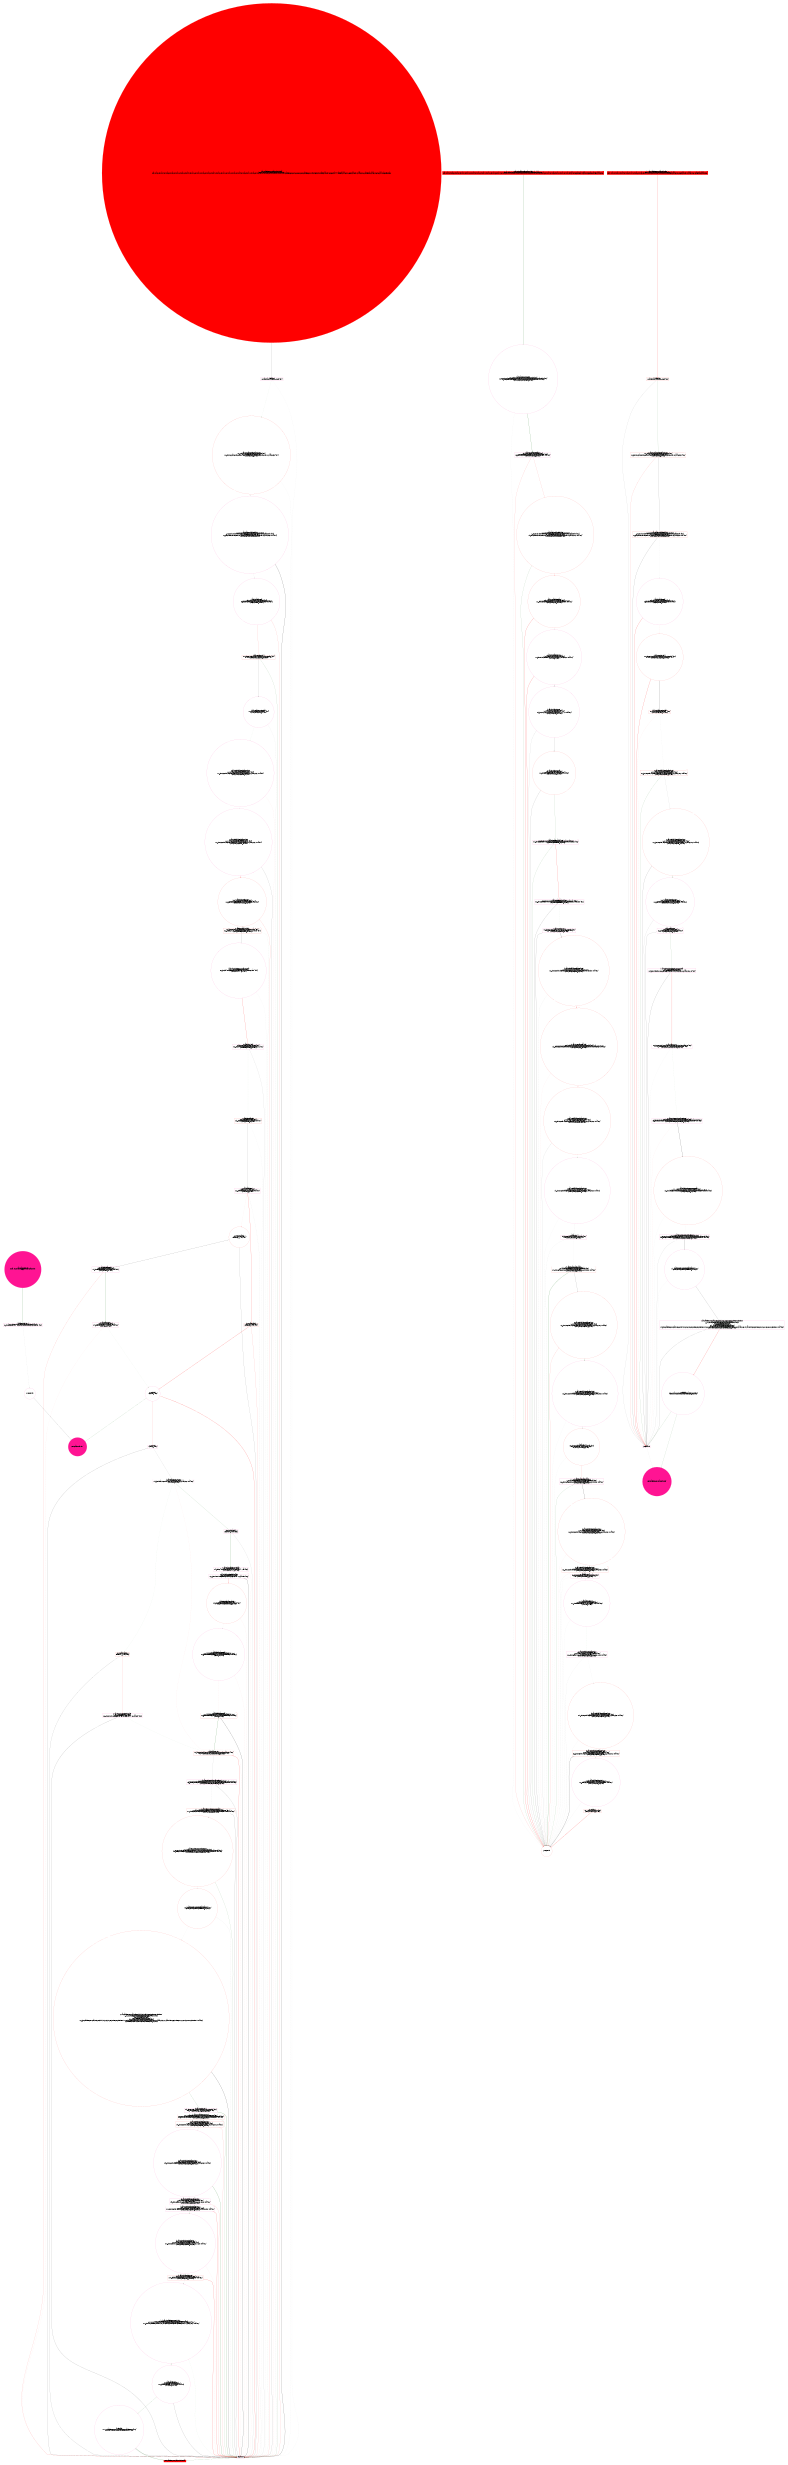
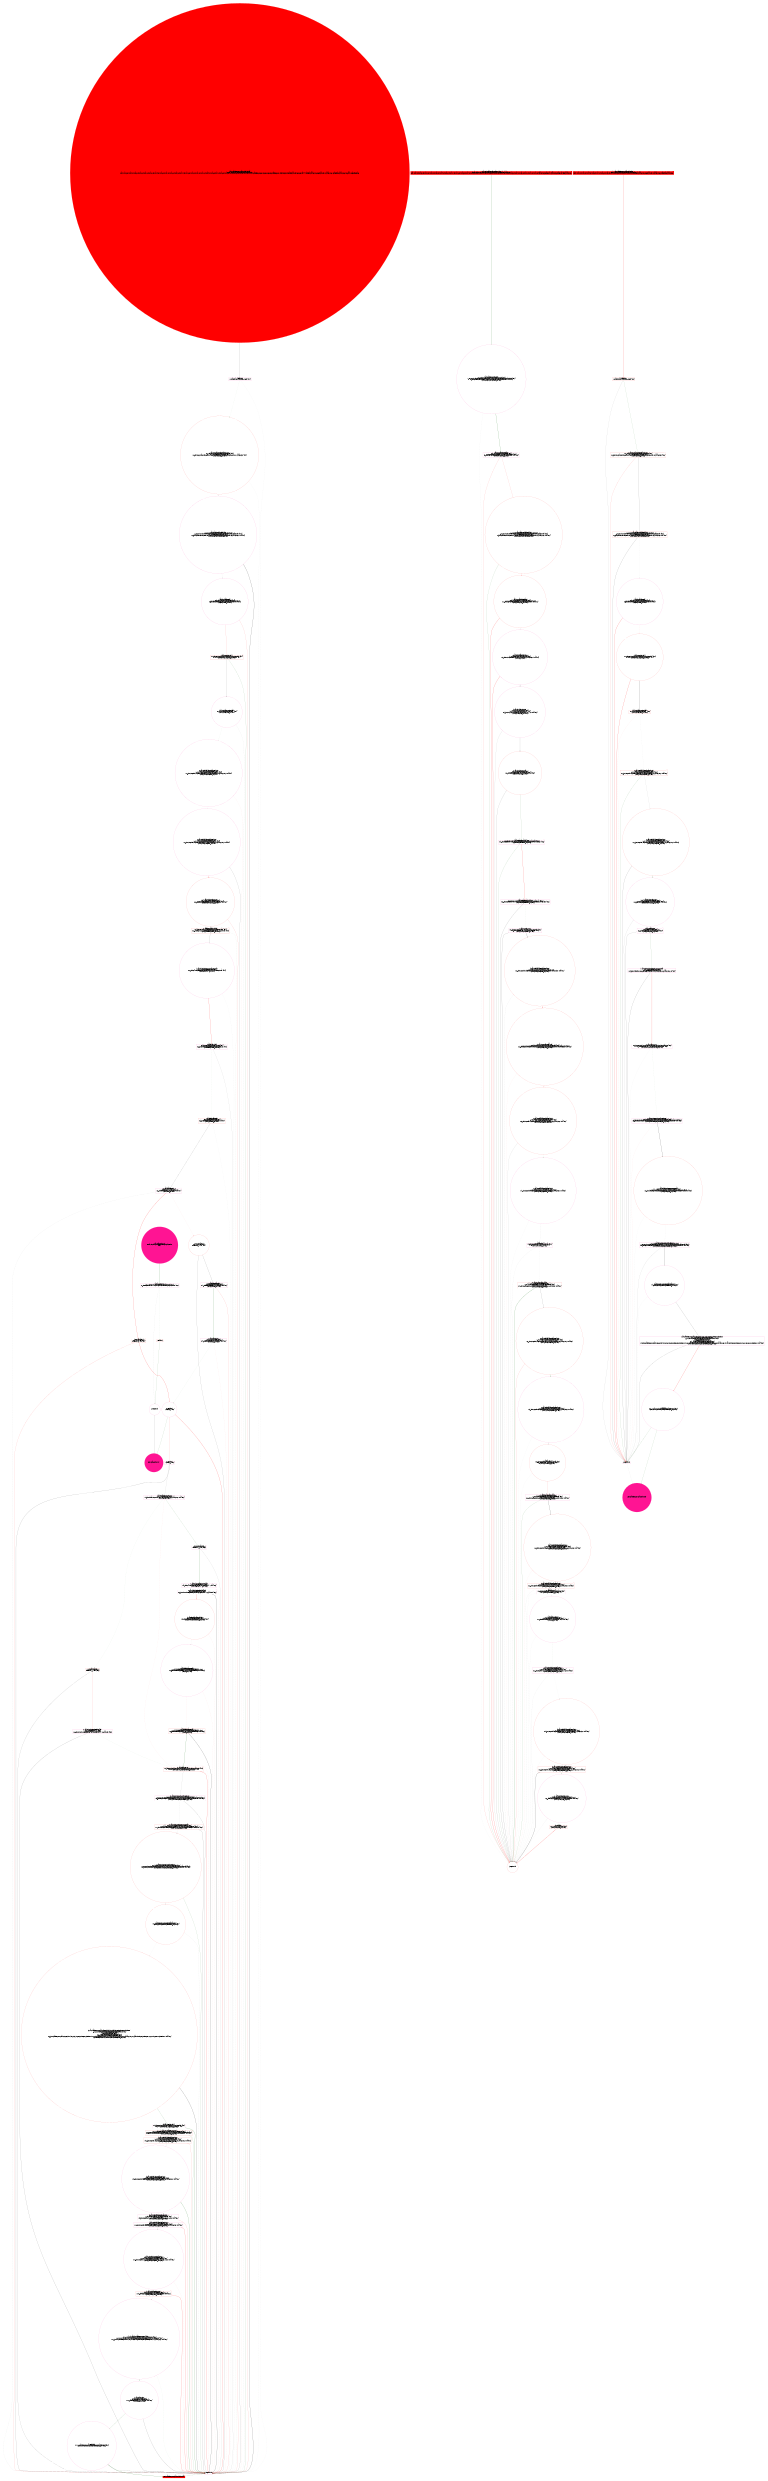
node "5:  method_body": added
